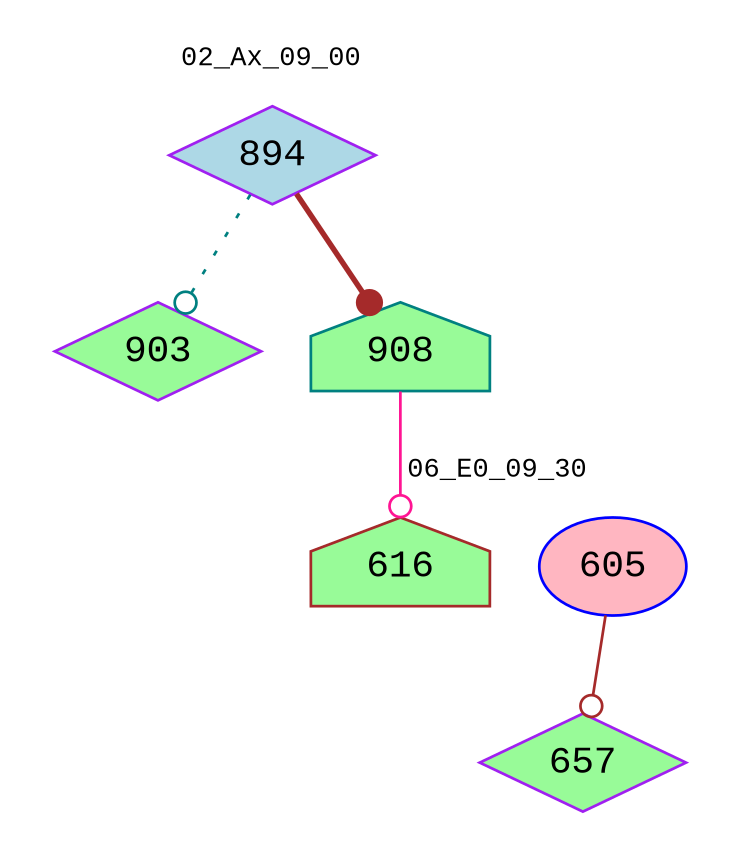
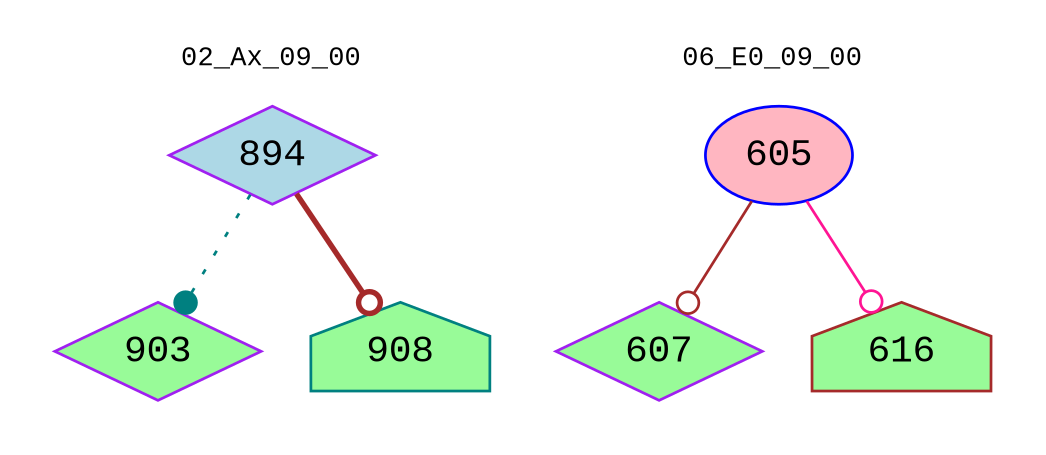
edge "894" -> "908": arrowhead dot -> odot
edge "894" -> "903": arrowhead odot -> dot
edge "908" -> "616": now "605" -> "616"
cluster "06_E0_09_30": label "06_E0_09_30" -> "06_E0_09_00"
node "657": label "657" -> "607"
